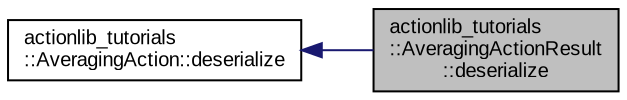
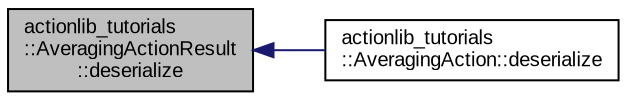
edge "actionlib_tutorials ::AveragingActionResult ::deserialize" -> "actionlib_tutorials ::AveragingAction::deserialize": reversed
